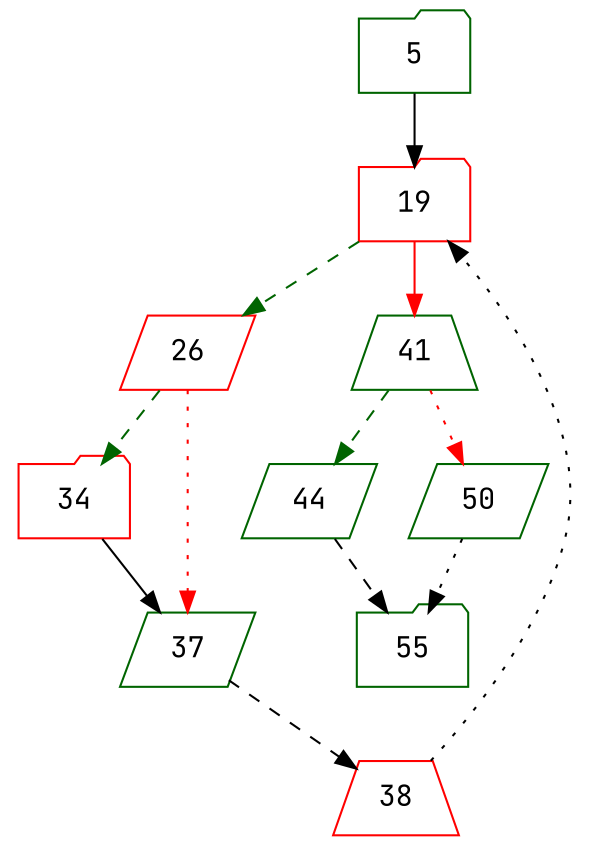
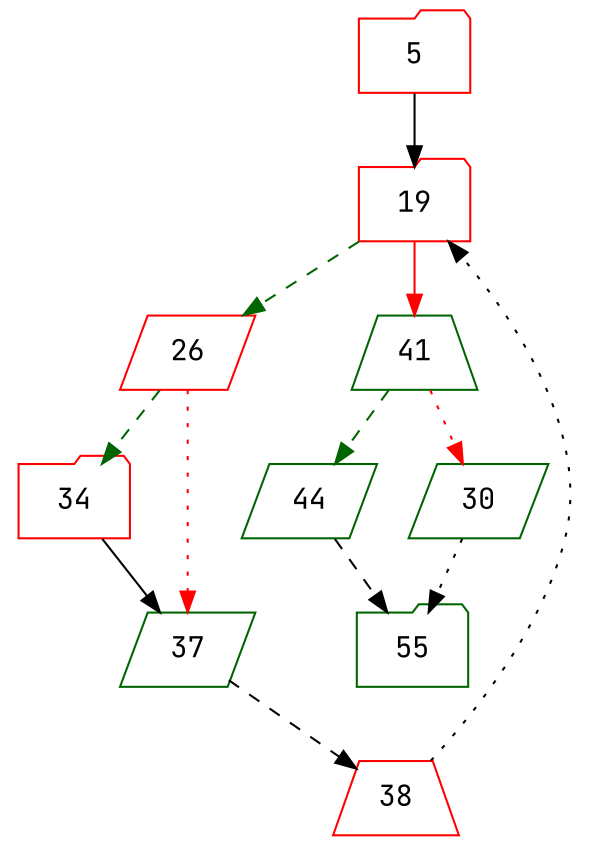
node "5": color darkgreen -> red
node "50": label "50" -> "30"
